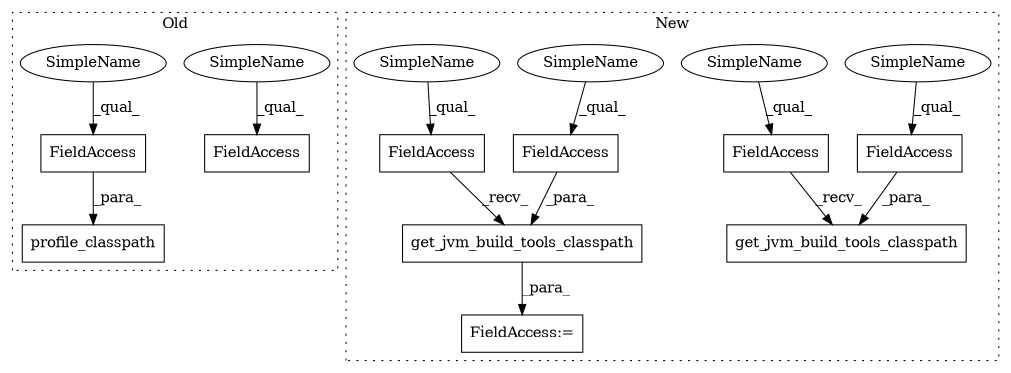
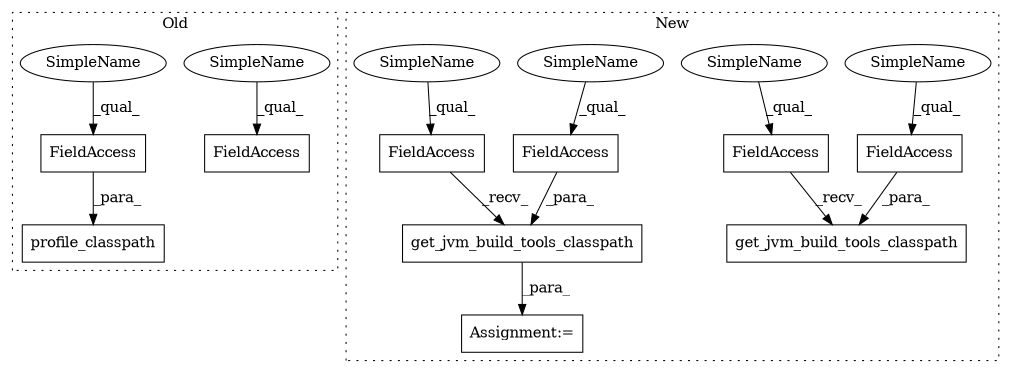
node "FieldAccess:=": label "FieldAccess:=" -> "Assignment:="
